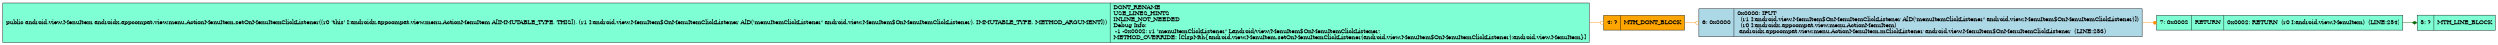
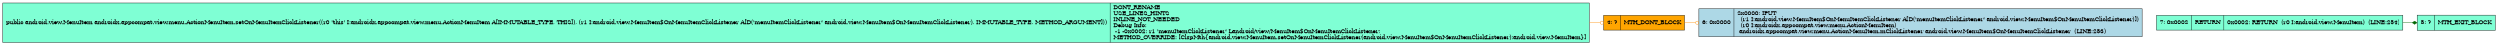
node "6: 0x0000": text "0x0000: IPUT" -> "2x0000: IPUT"
edge "6: 0x0000" -> "7: 0x0002": removed
node "5: ?": text "MTH_LINE_BLOCK" -> "MTH_EXIT_BLOCK"
